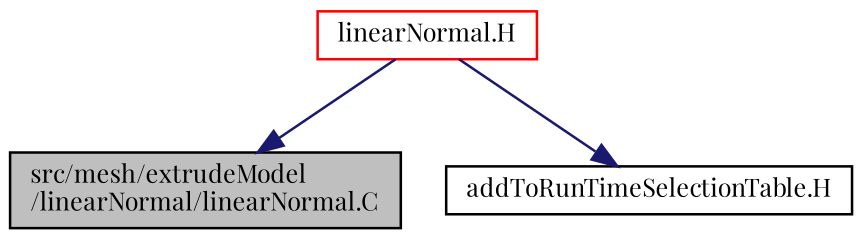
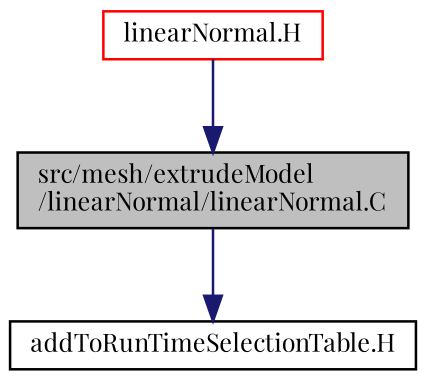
edge "linearNormal.H" -> "addToRunTimeSelectionTable.H": now "src/mesh/extrudeModel /linearNormal/linearNormal.C" -> "addToRunTimeSelectionTable.H"
